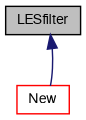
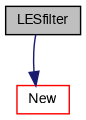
edge "New" -> "LESfilter": reversed
